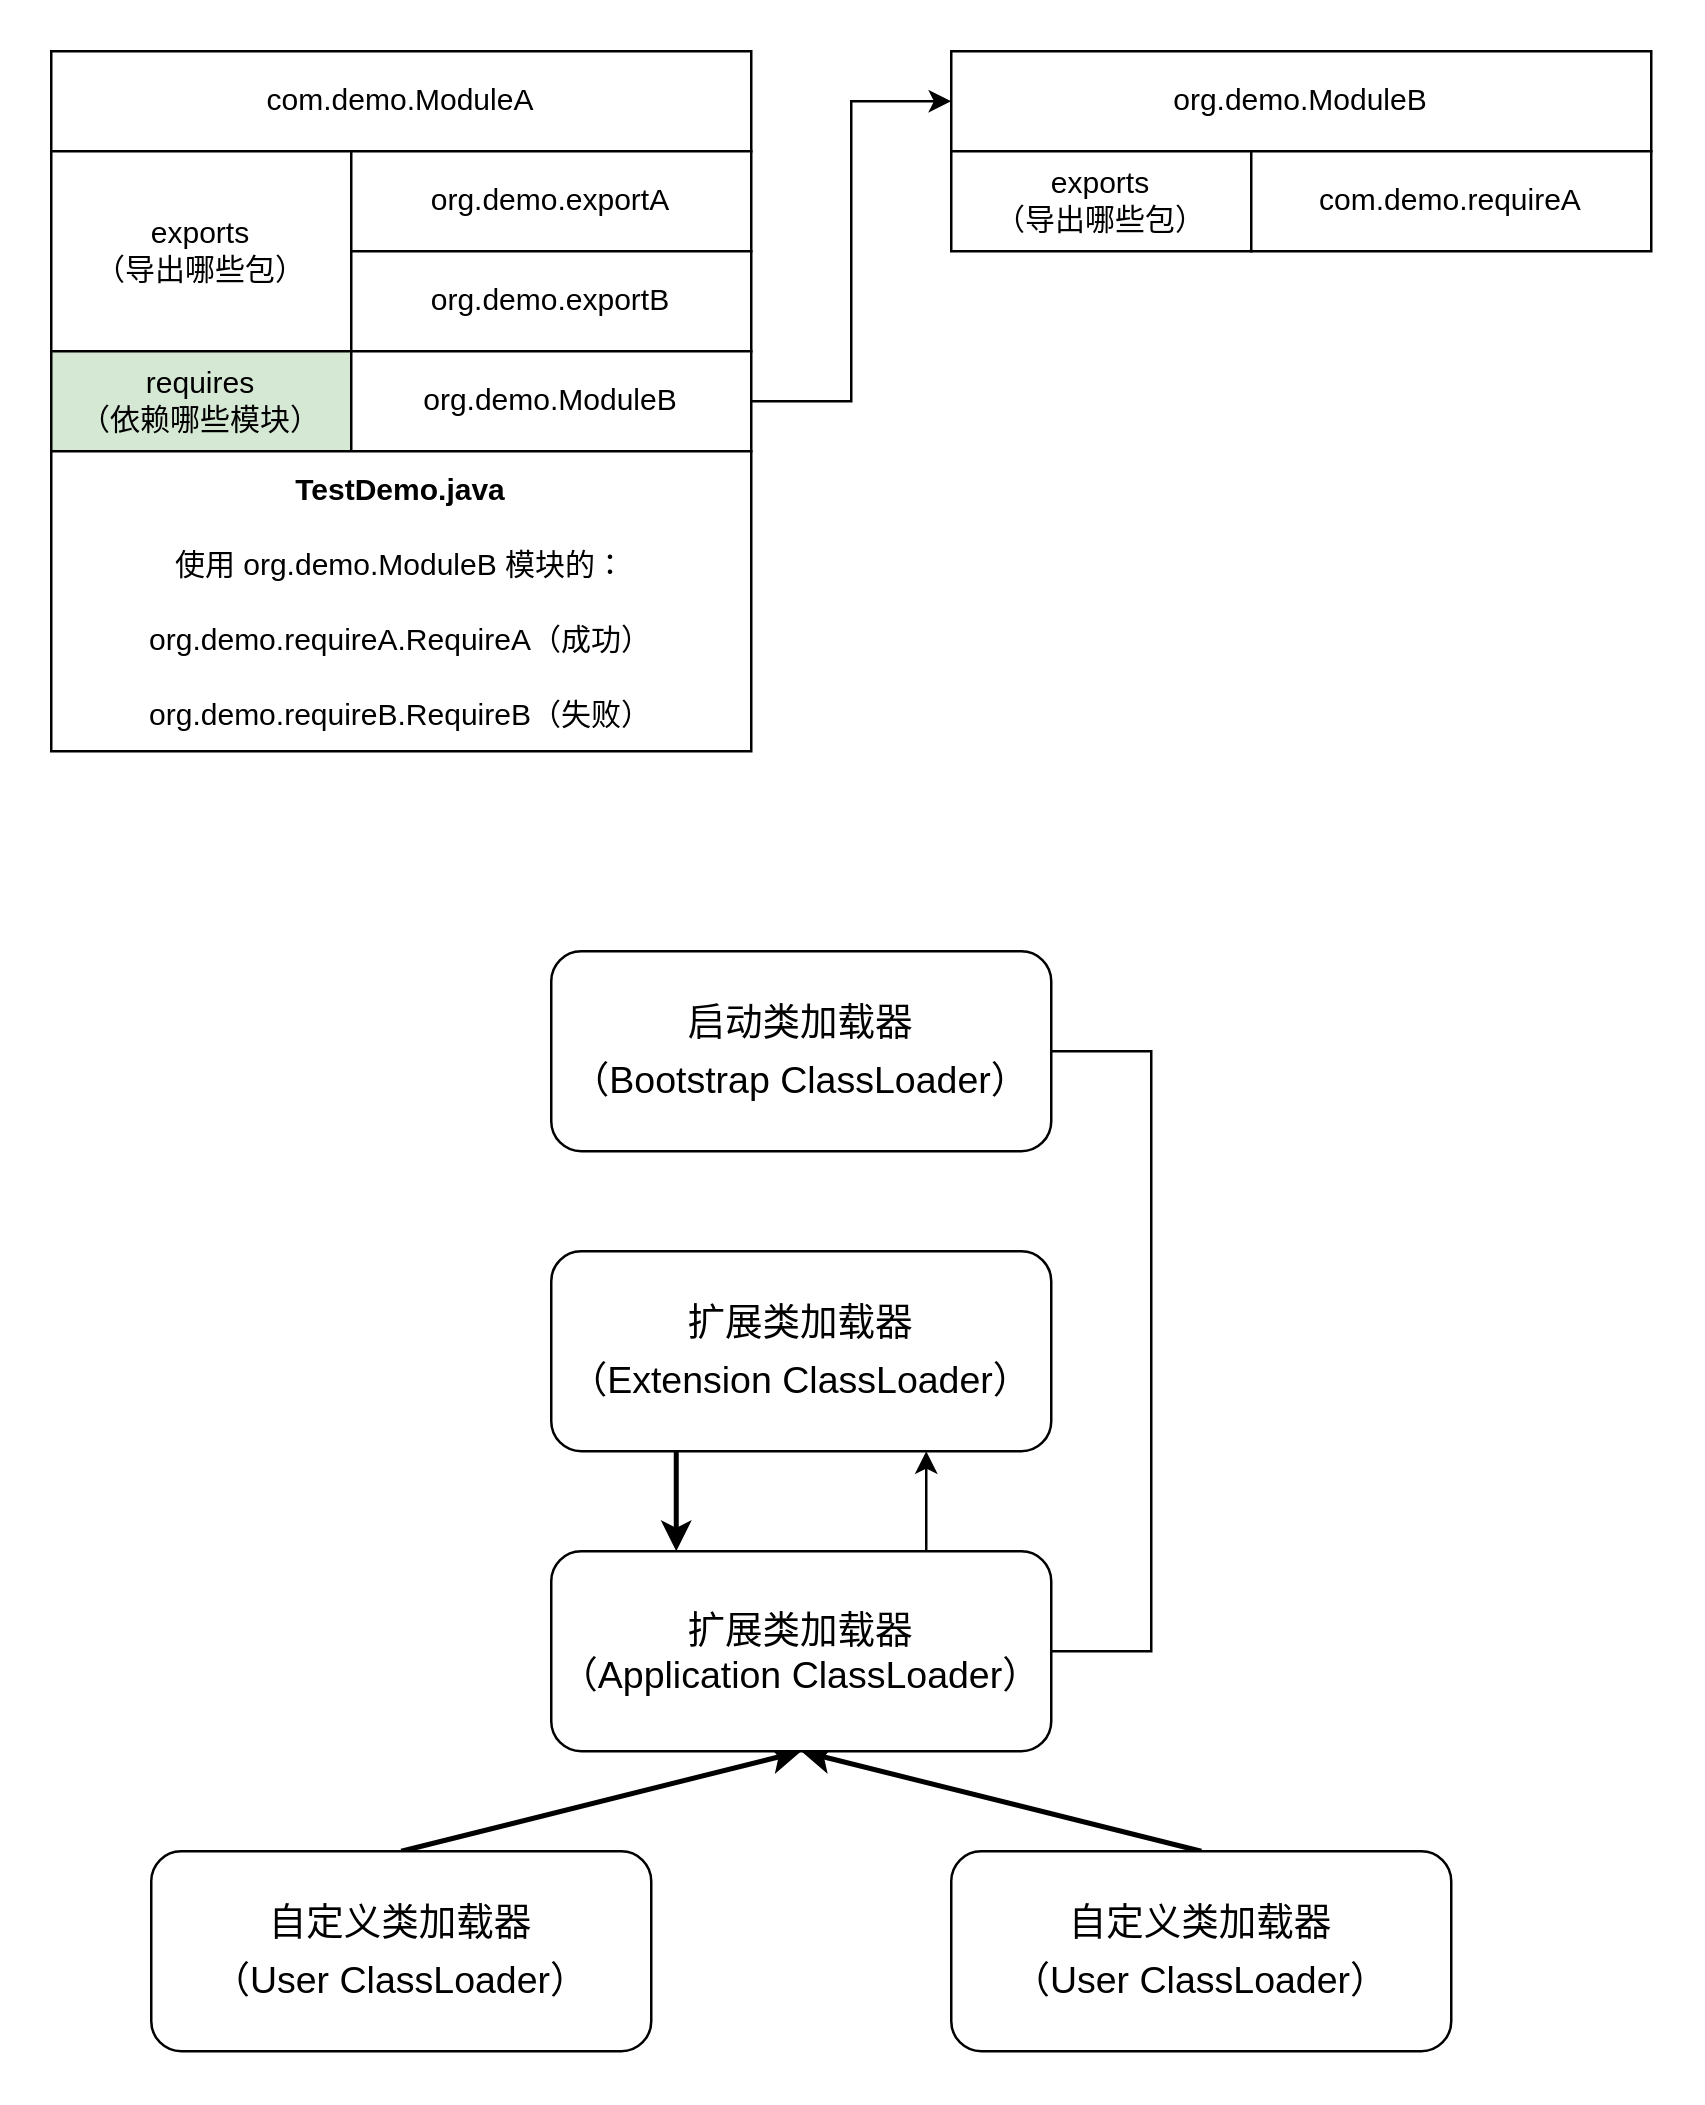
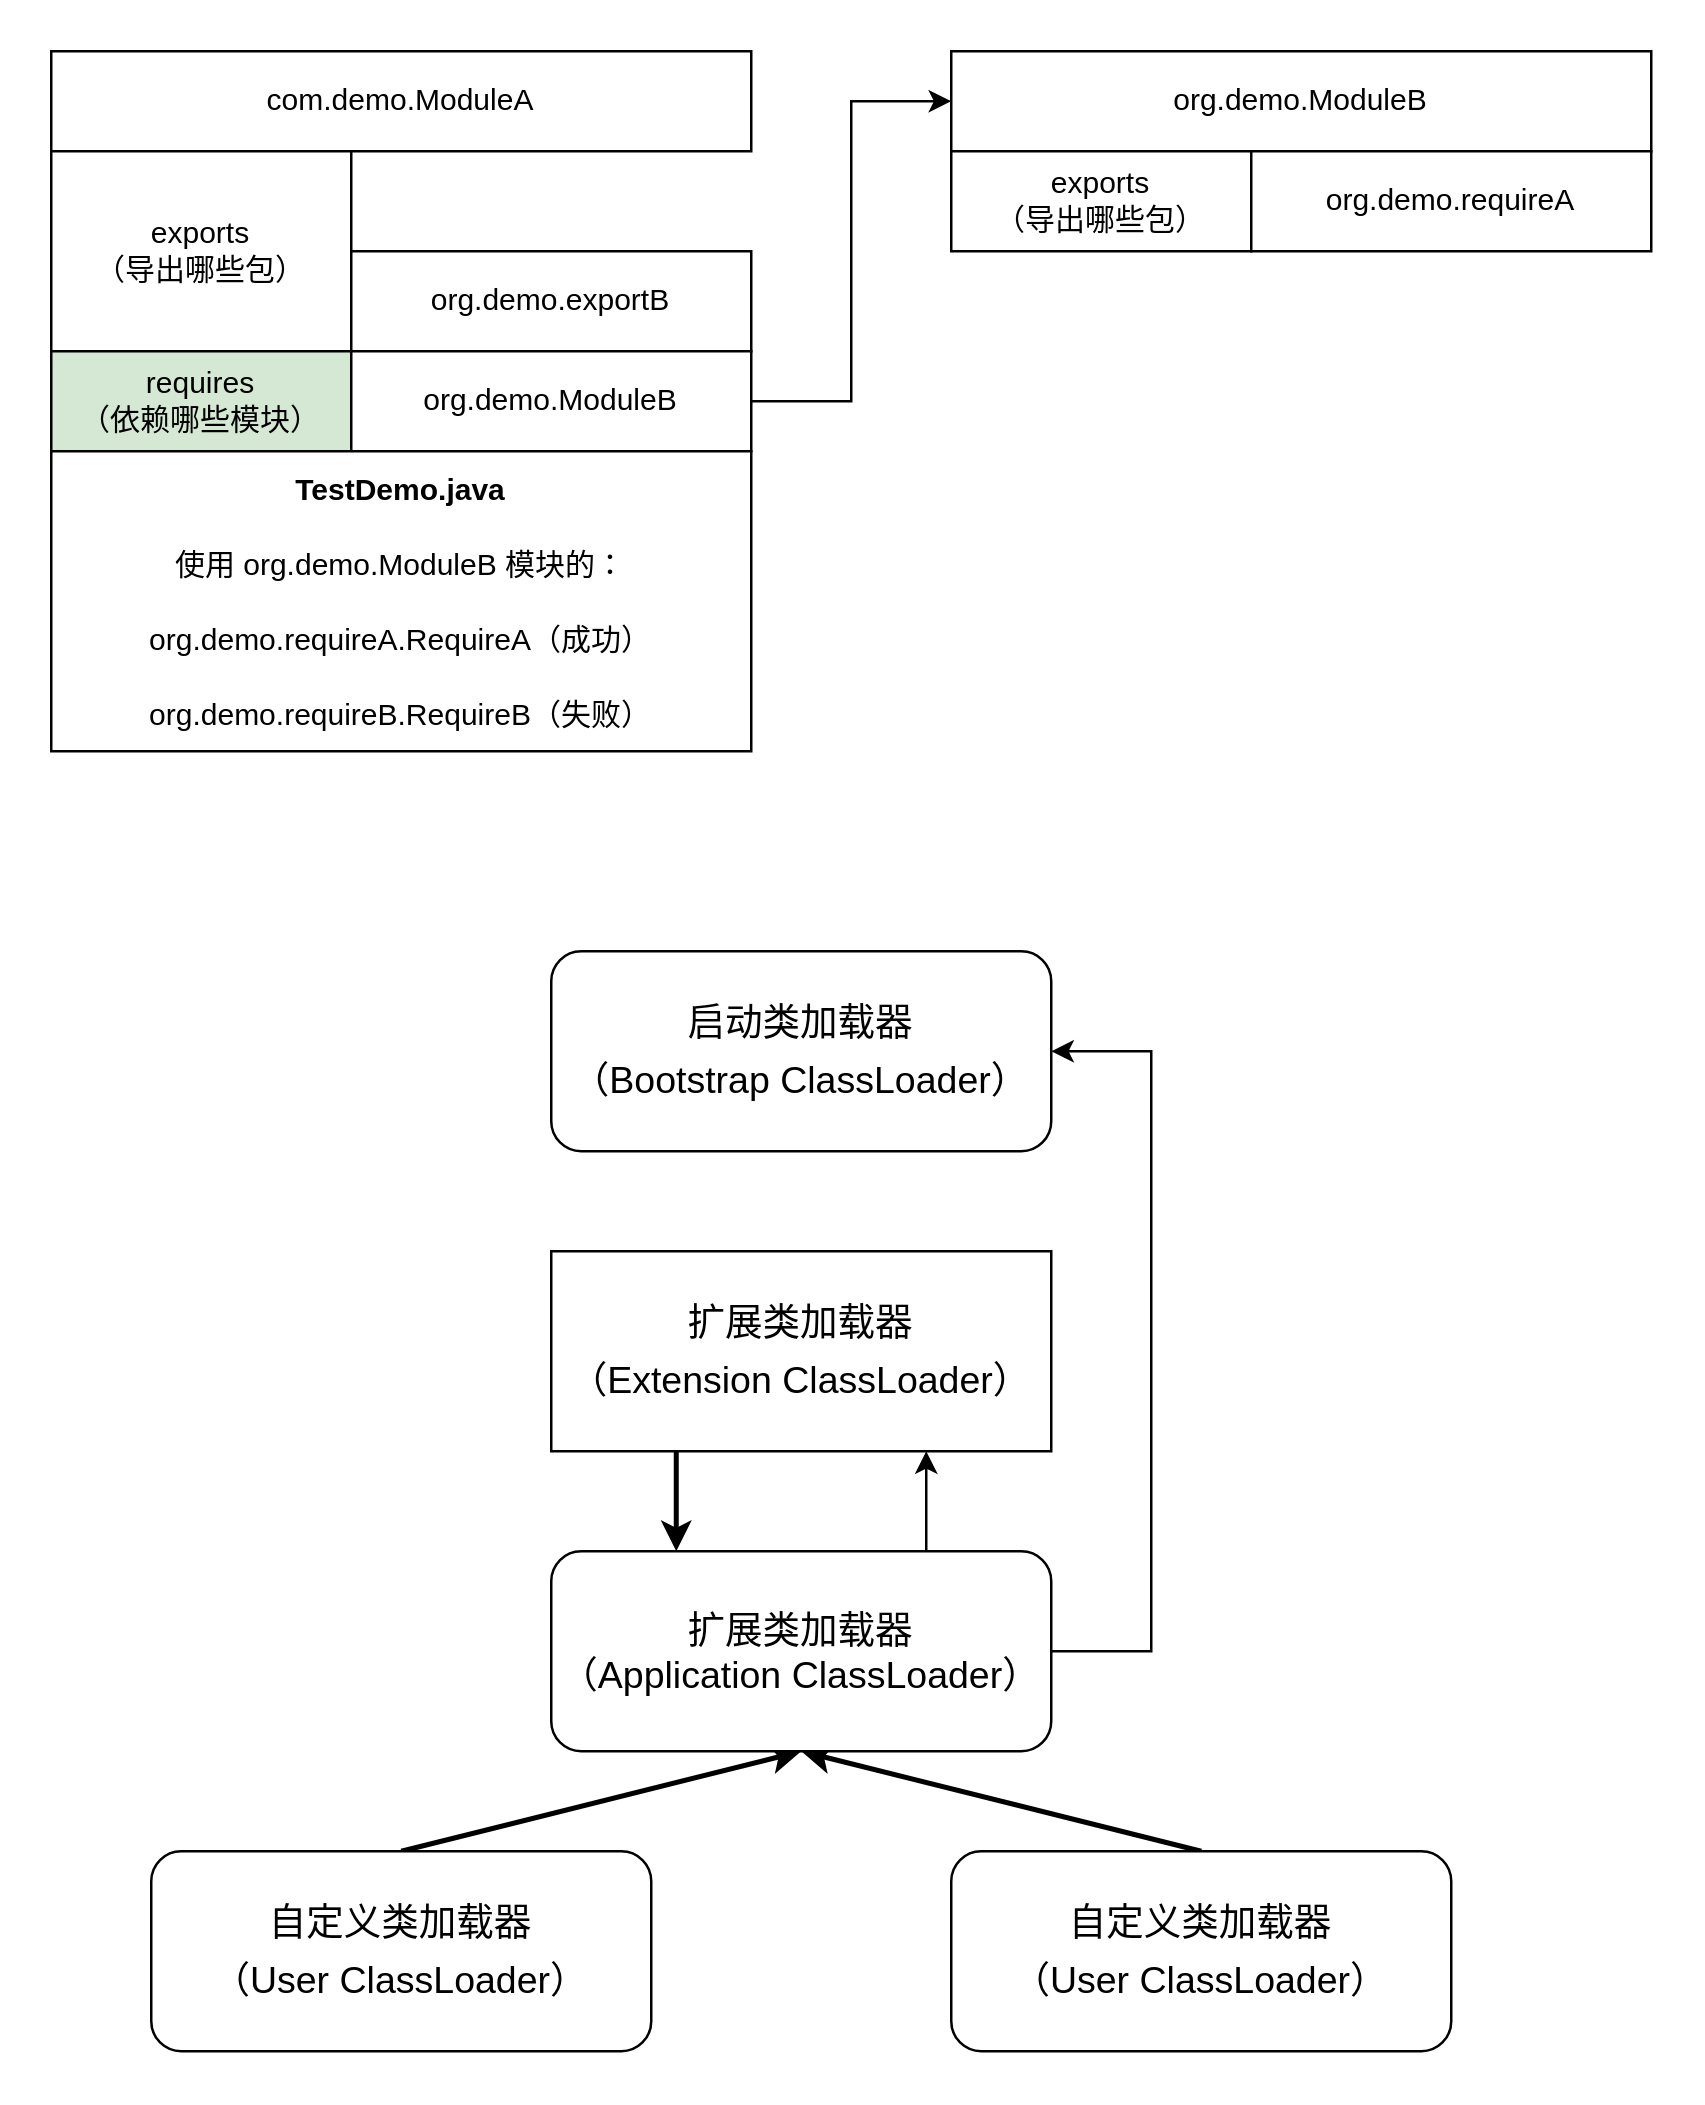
node "org.demo.exportA": removed
node "com.demo.requireA": label "com.demo.requireA" -> "org.demo.requireA"
edge "启动类加载器（Bootstrap ClassLoader）" -- "扩展类加载器（Application ClassLoader）": arrowhead none -> classic
node "扩展类加载器（Extension ClassLoader）": shape rounded rectangle -> rectangle
